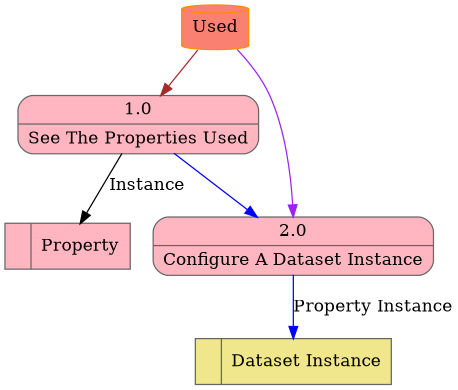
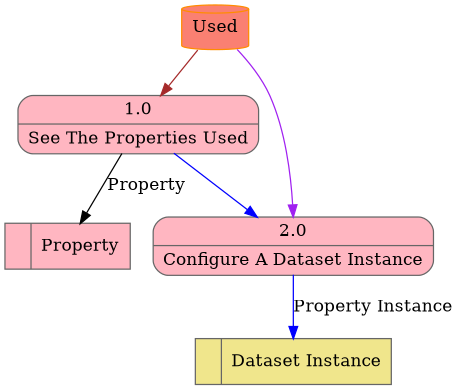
edge "1.0" -> "Property": label "Instance" -> "Property"
